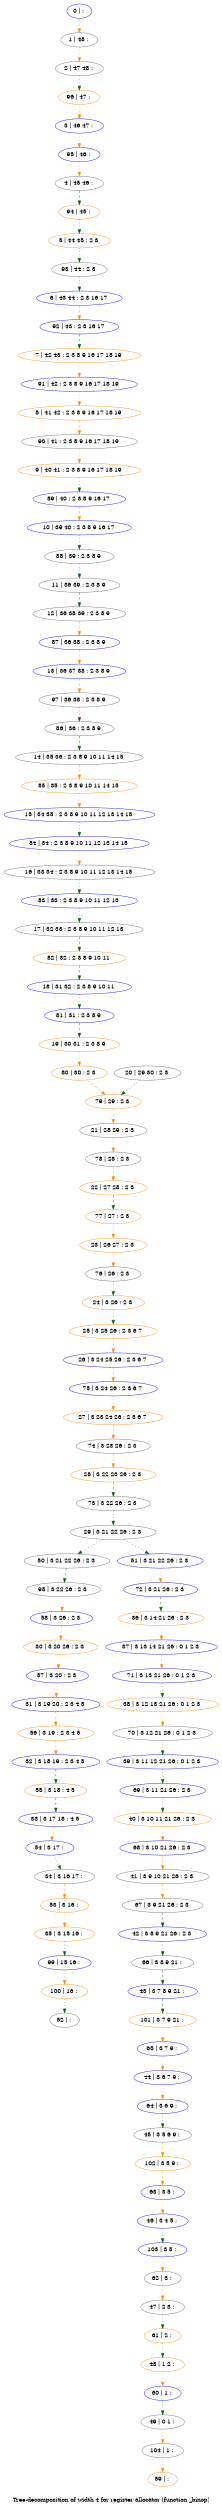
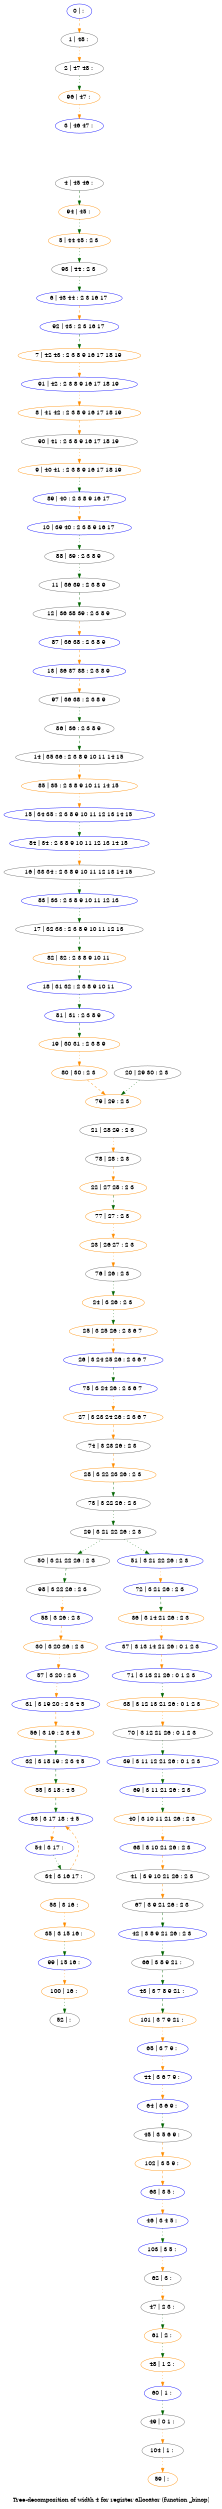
node "95 | 46 :": removed
edge "79 | 29 : 2 3" -> "21 | 28 29 : 2 3": removed
edge "26 | 3 24 25 26 : 2 3 6 7" -> "75 | 3 24 26 : 2 3 6 7": color darkorange -> darkgreen
edge "56 | 3 19 : 2 3 4 5" -> "32 | 3 18 19 : 2 3 4 5": color darkorange -> darkgreen
edge "34 | 3 16 17 :" -> "53 | 3 16 :": now "34 | 3 16 17 :" -> "33 | 3 17 18 : 4 5"
